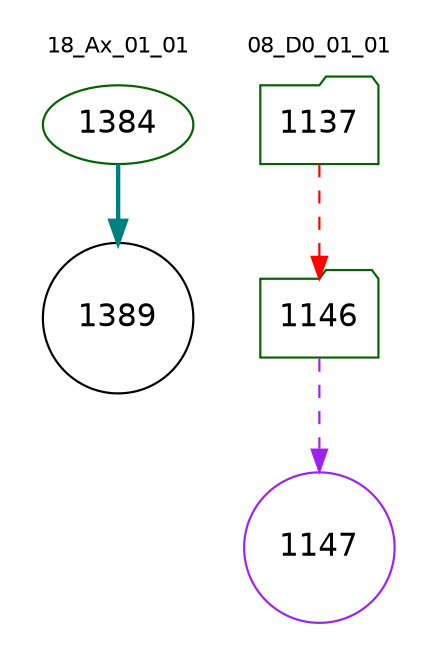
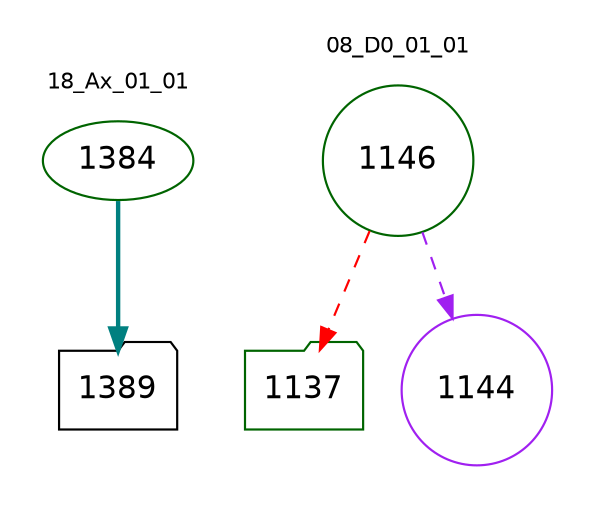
edge "1137" -> "1146": reversed
node "1389": shape circle -> folder
node "1146": shape folder -> circle
node "1147": label "1147" -> "1144"
